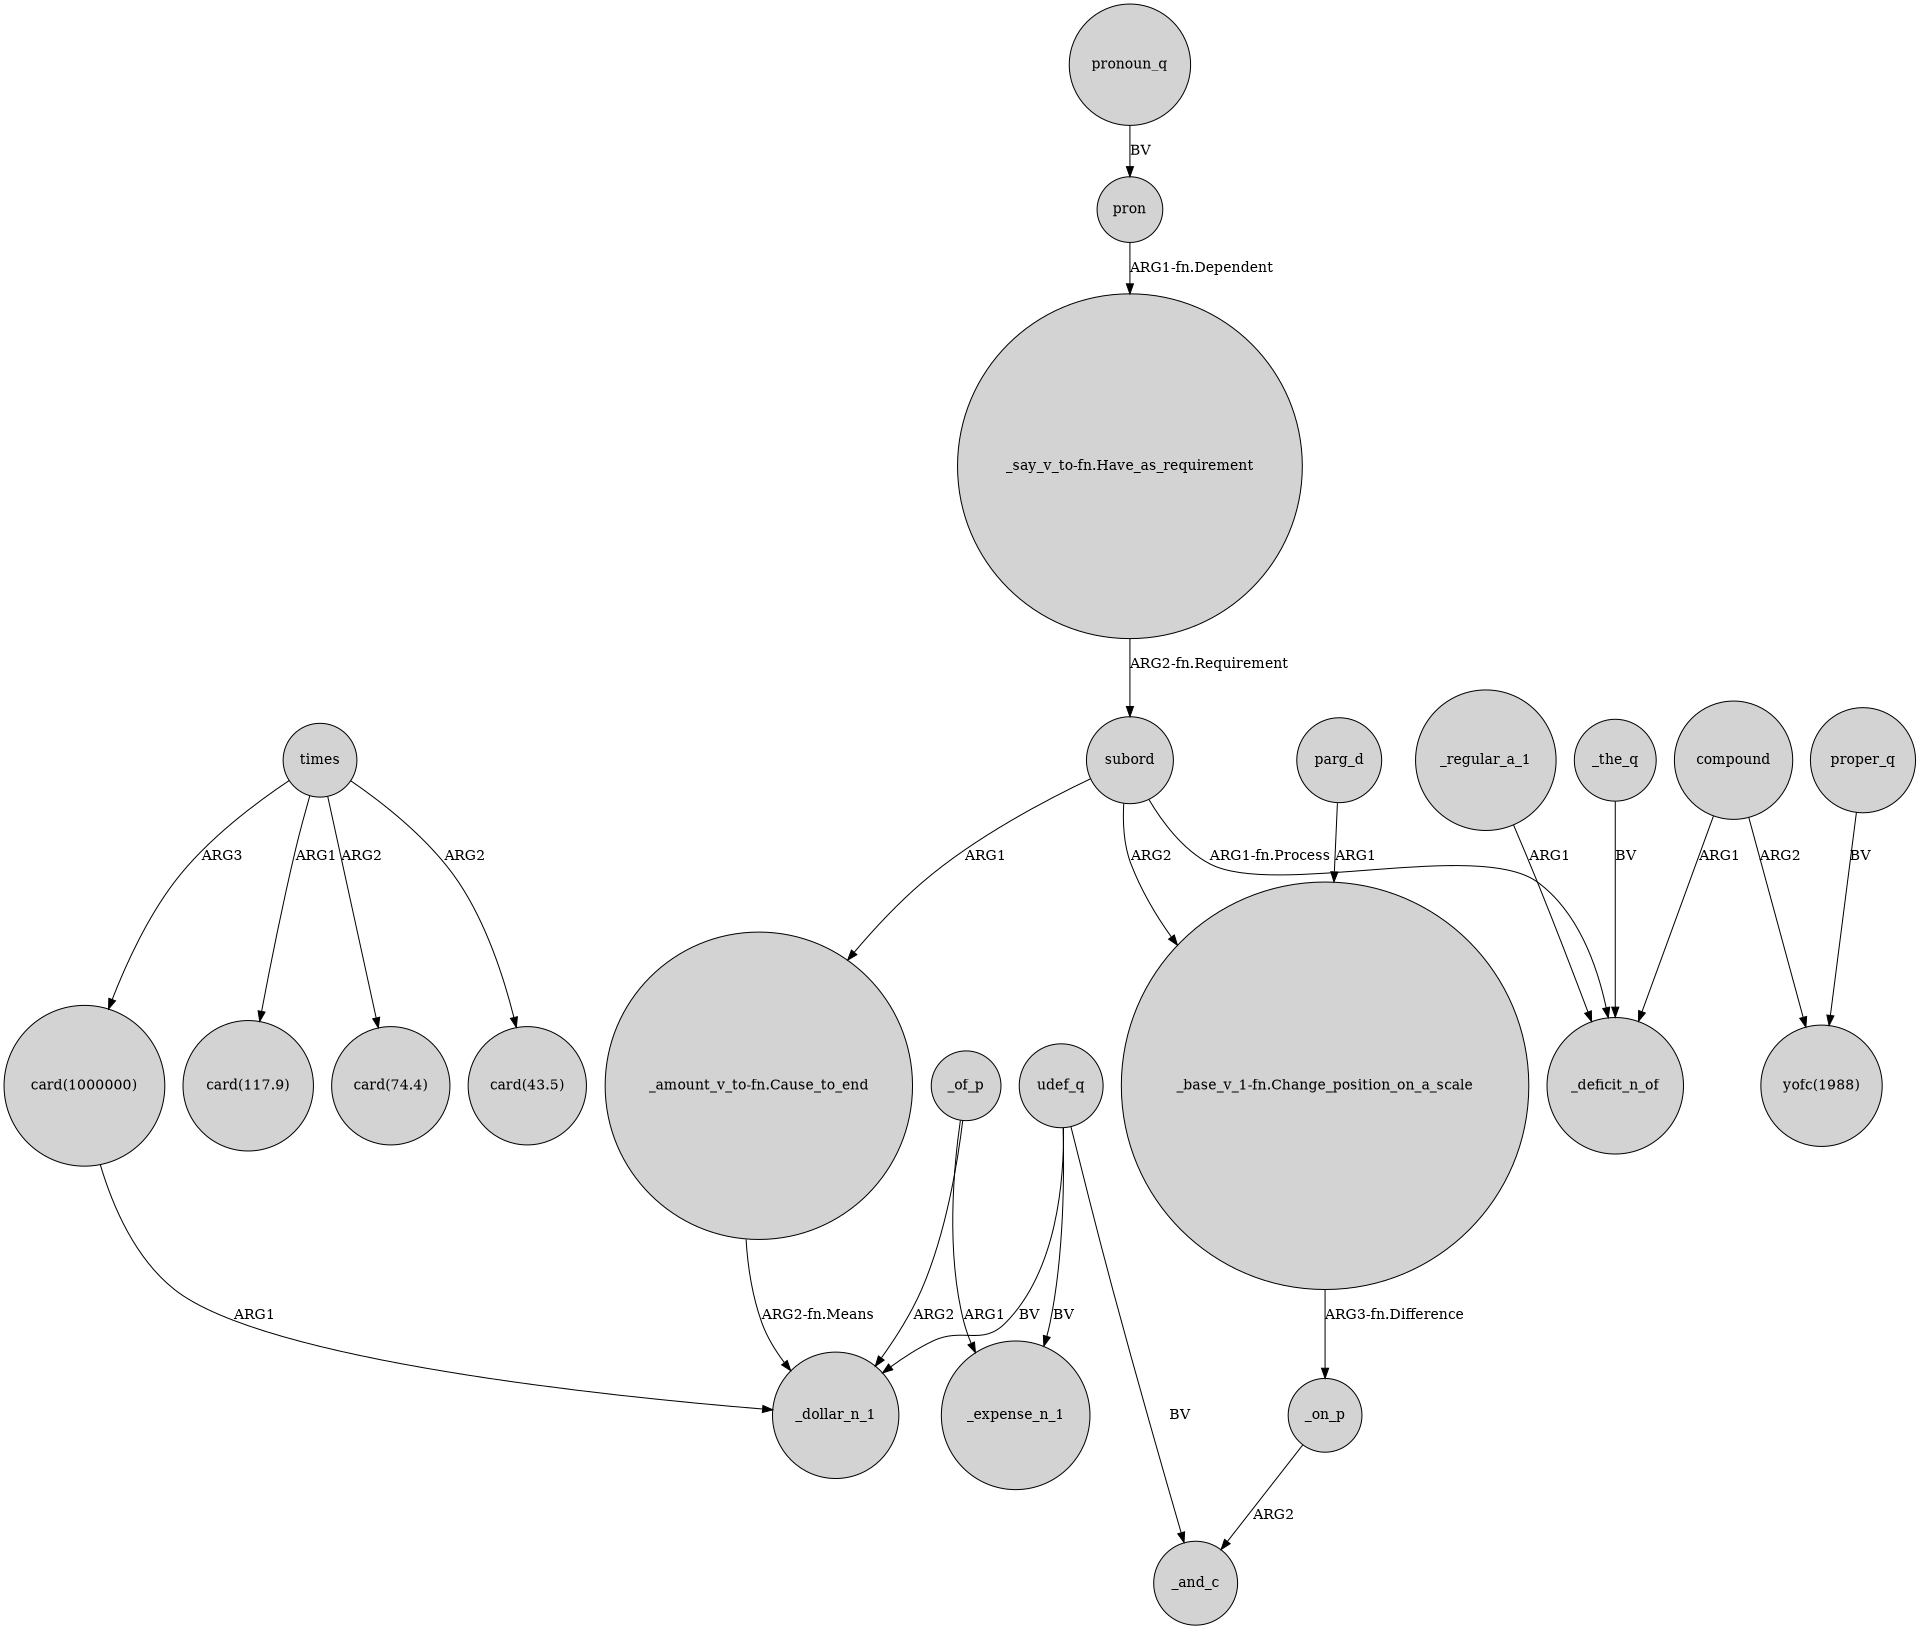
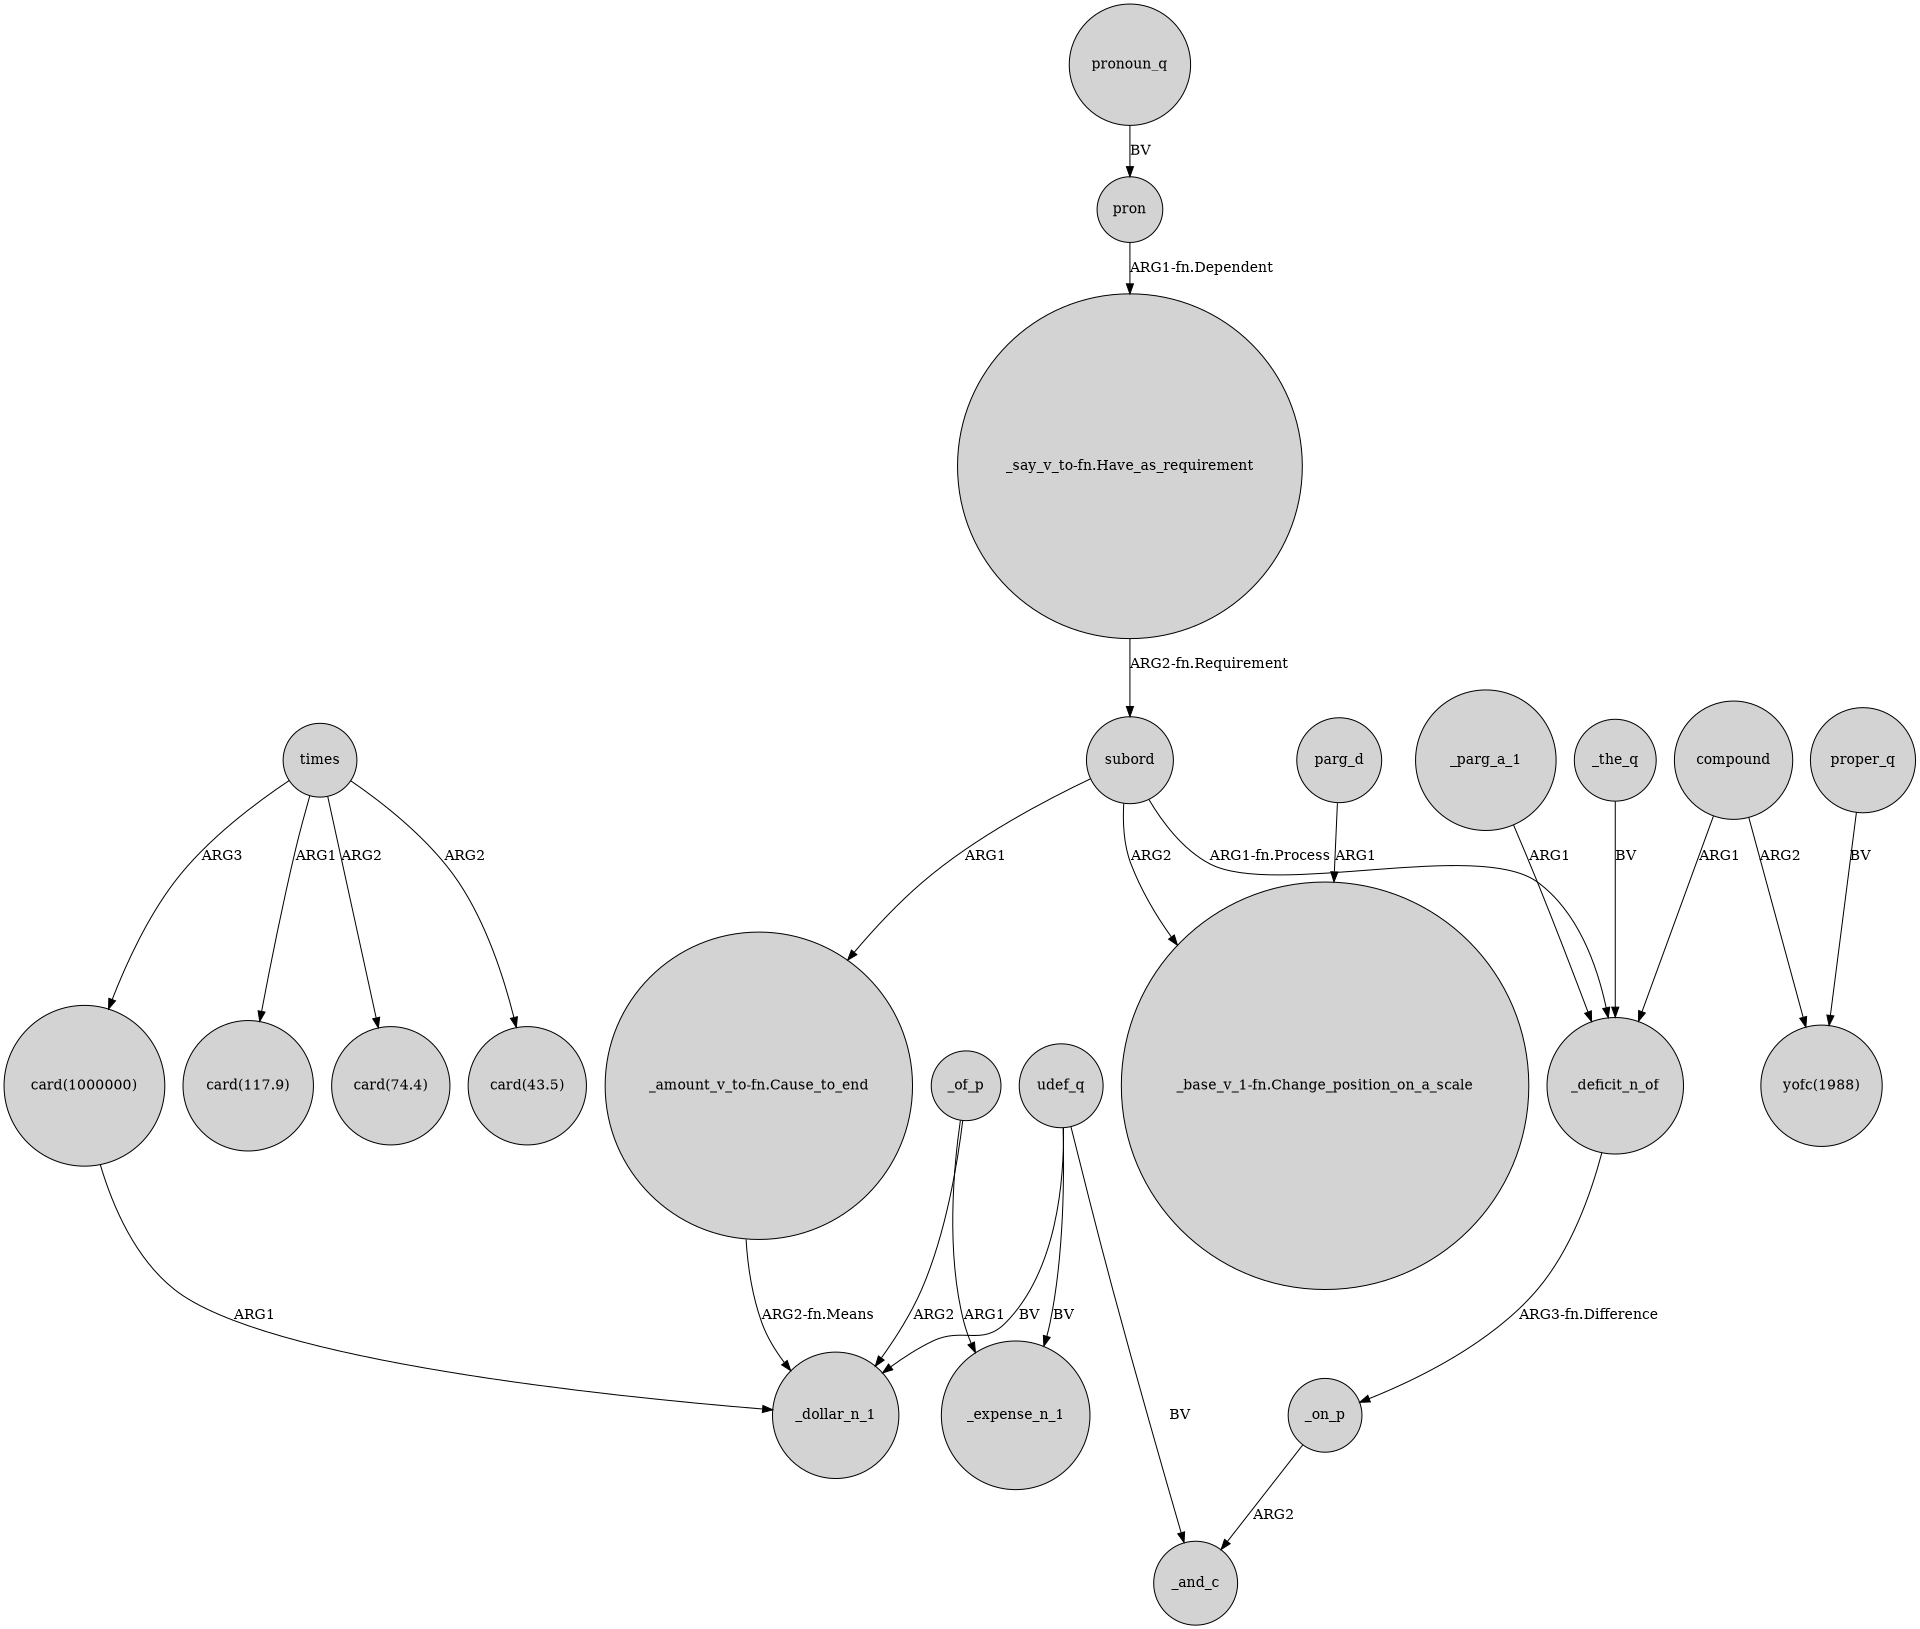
node "_regular_a_1": label "_regular_a_1" -> "_parg_a_1"
edge "_base_v_1-fn.Change_position_on_a_scale" -> "_on_p": now "_deficit_n_of" -> "_on_p"
